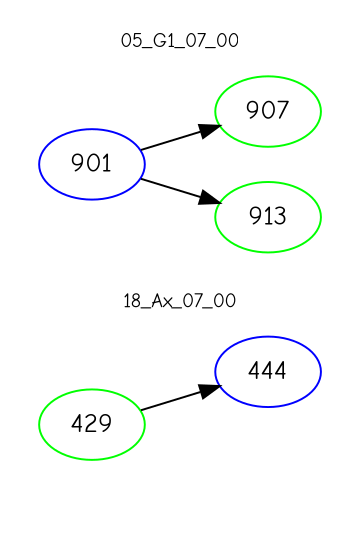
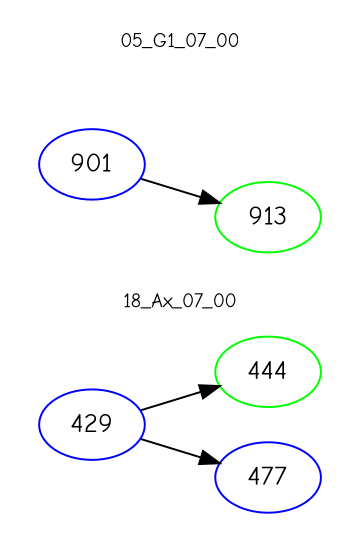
node "907": removed
node "444": color blue -> green
node "429": color green -> blue
node "477": added
